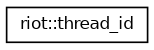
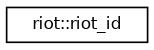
node "riot::thread_id": label "riot::thread_id" -> "riot::riot_id"
